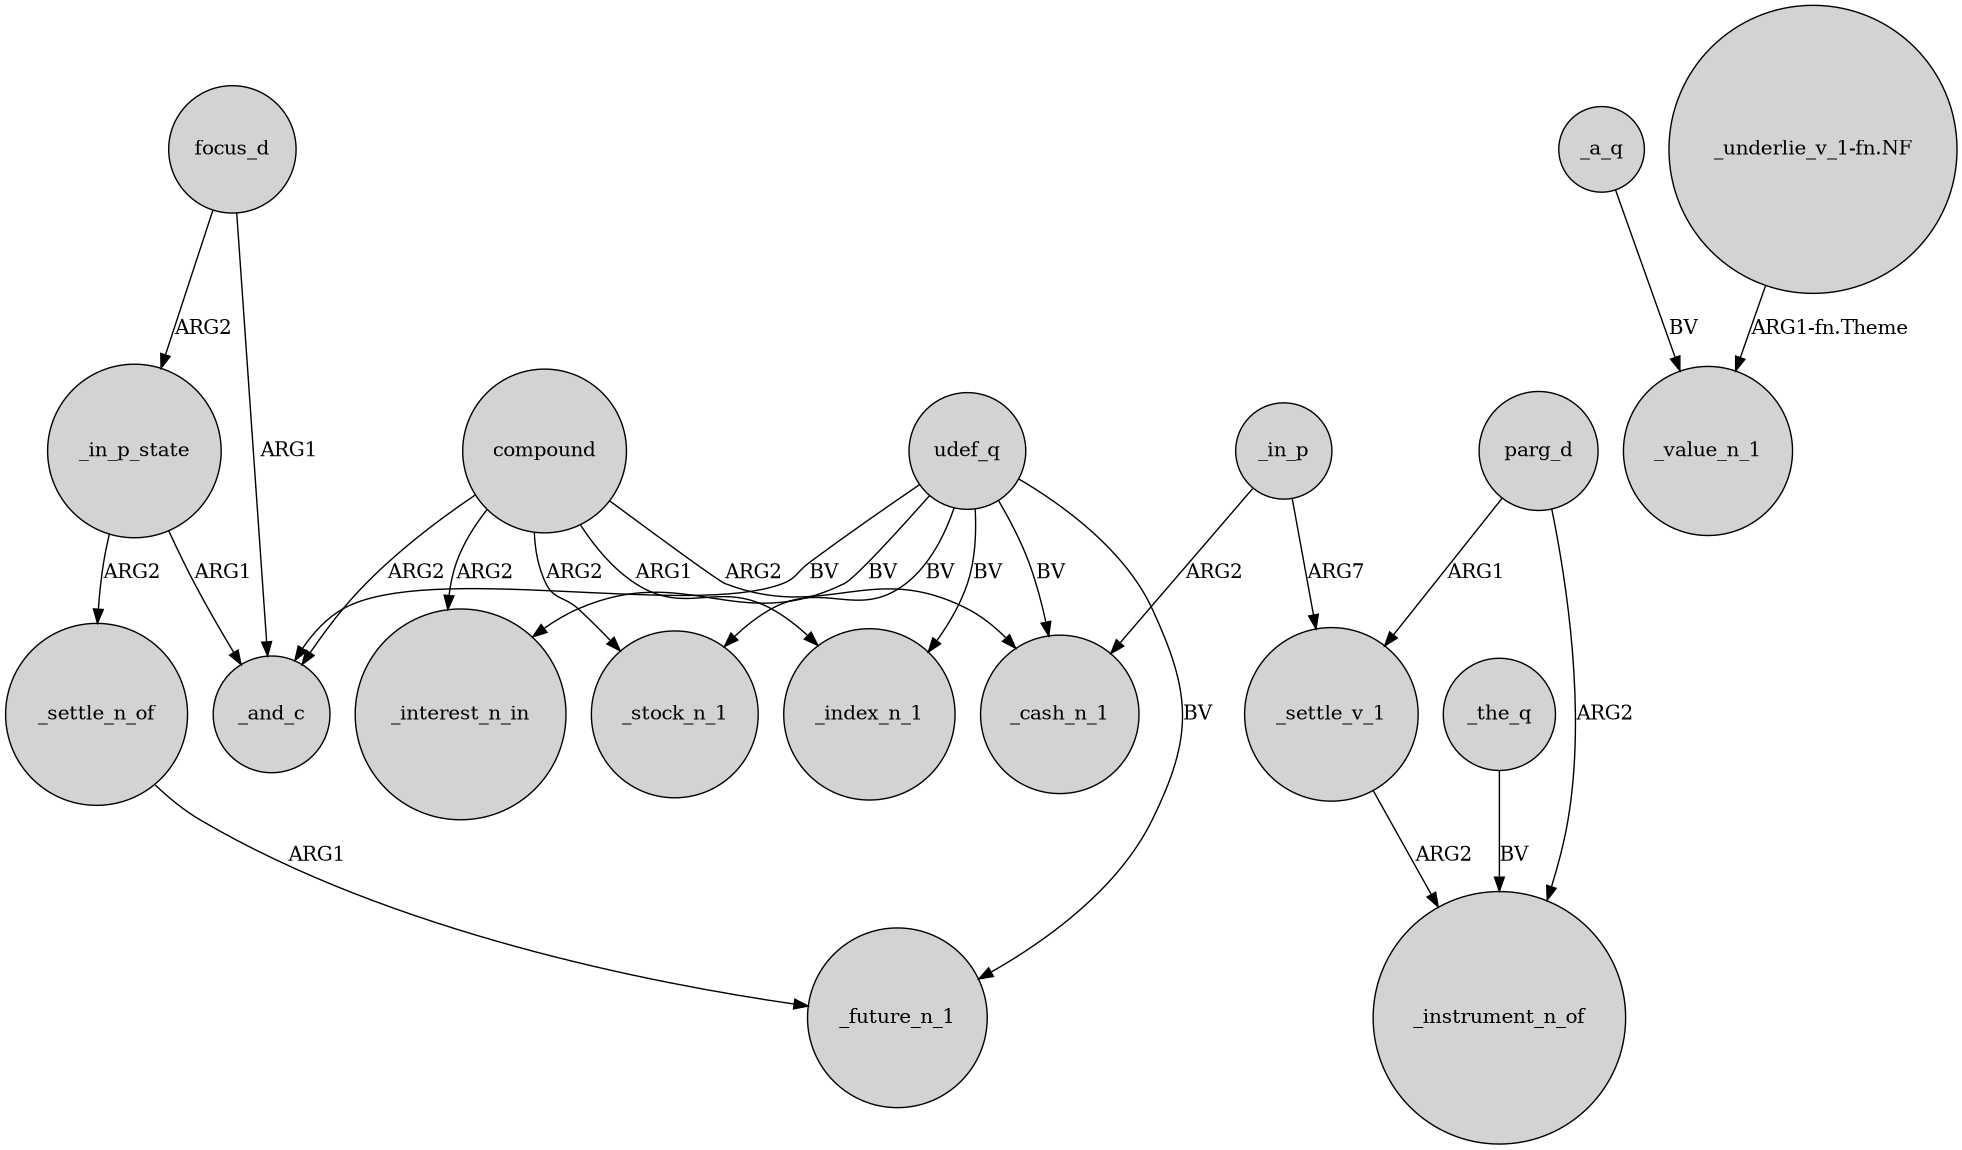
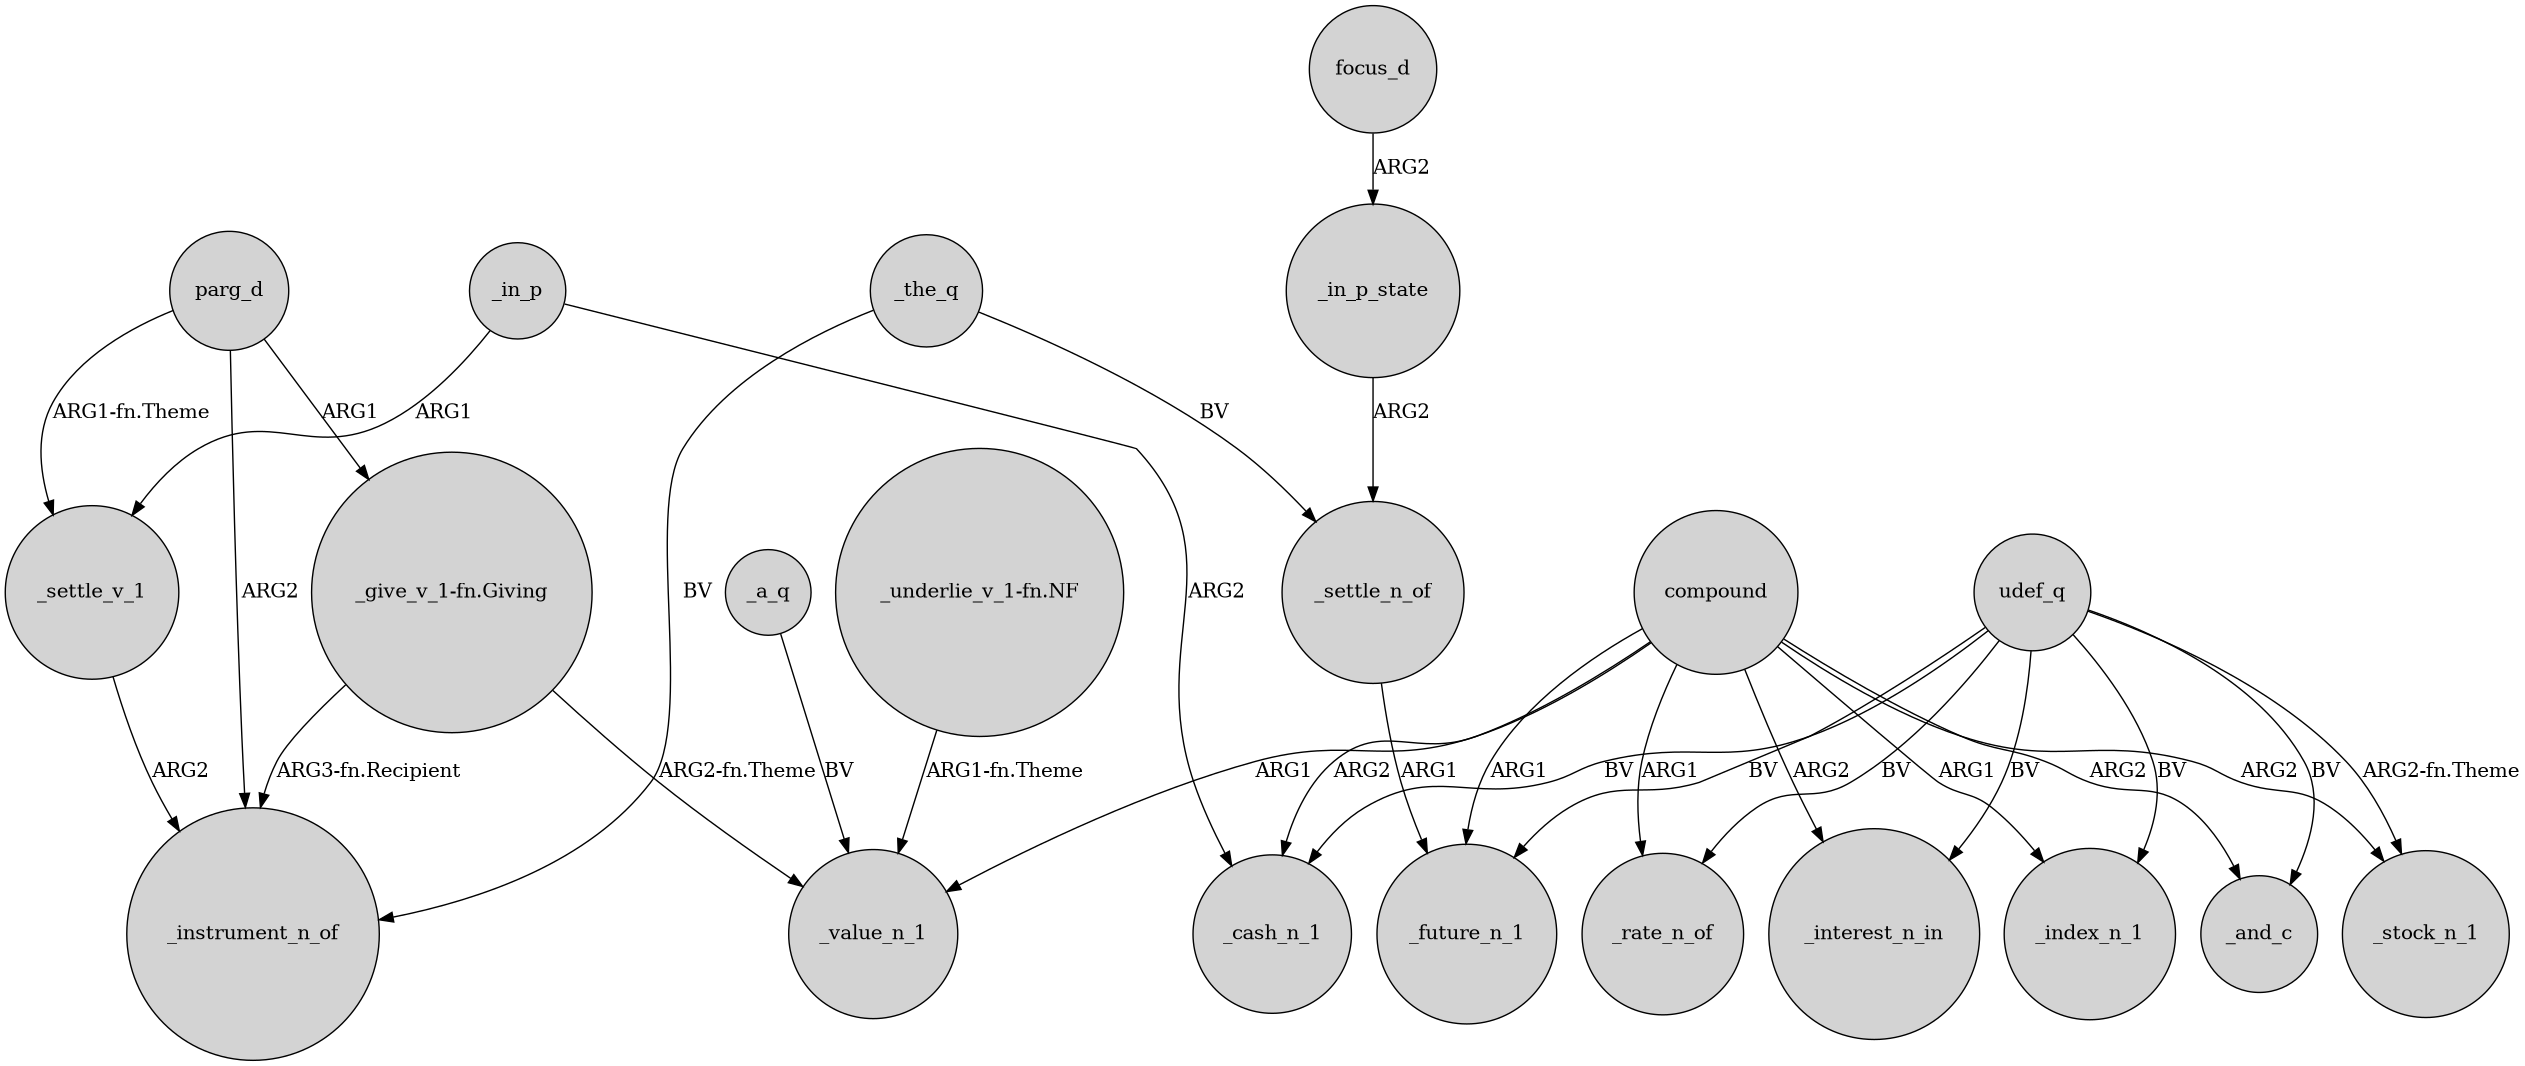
edge "_the_q" -> "_settle_n_of": added, label "BV"
edge "focus_d" -> "_and_c": removed, label "ARG1"
edge "udef_q" -> "_stock_n_1": label "BV" -> "ARG2-fn.Theme"
edge "_in_p" -> "_settle_v_1": label "ARG7" -> "ARG1"
edge "parg_d" -> "_settle_v_1": label "ARG1" -> "ARG1-fn.Theme"
node "_give_v_1-fn.Giving": added
edge "_in_p_state" -> "_and_c": removed, label "ARG1"
edge "compound" -> "_future_n_1": added, label "ARG1"
edge "compound" -> "_value_n_1": added, label "ARG1"
node "_rate_n_of": added
